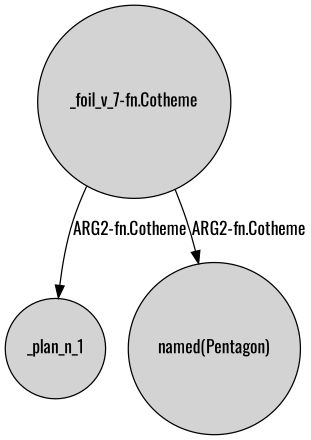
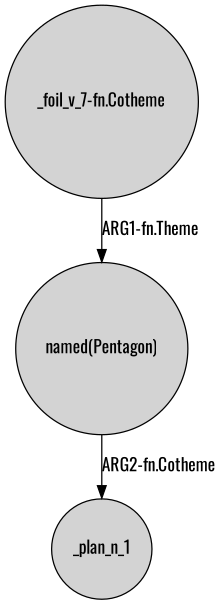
edge "_foil_v_7-fn.Cotheme" -> "named(Pentagon)": label "ARG2-fn.Cotheme" -> "ARG1-fn.Theme"
edge "_foil_v_7-fn.Cotheme" -> "_plan_n_1": now "named(Pentagon)" -> "_plan_n_1"
